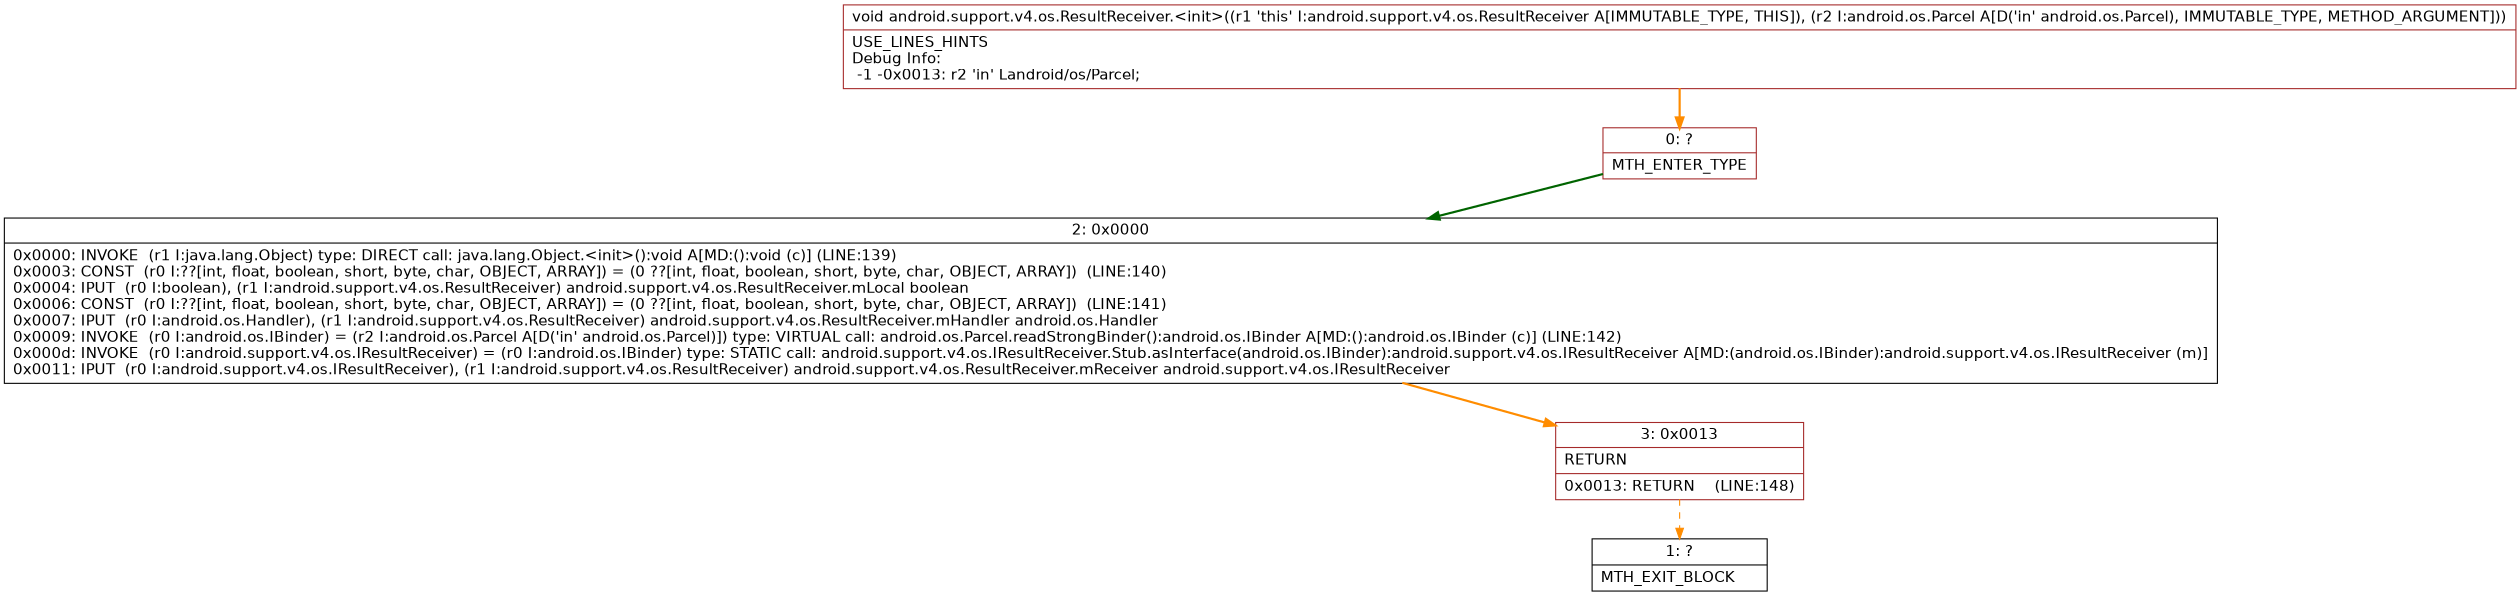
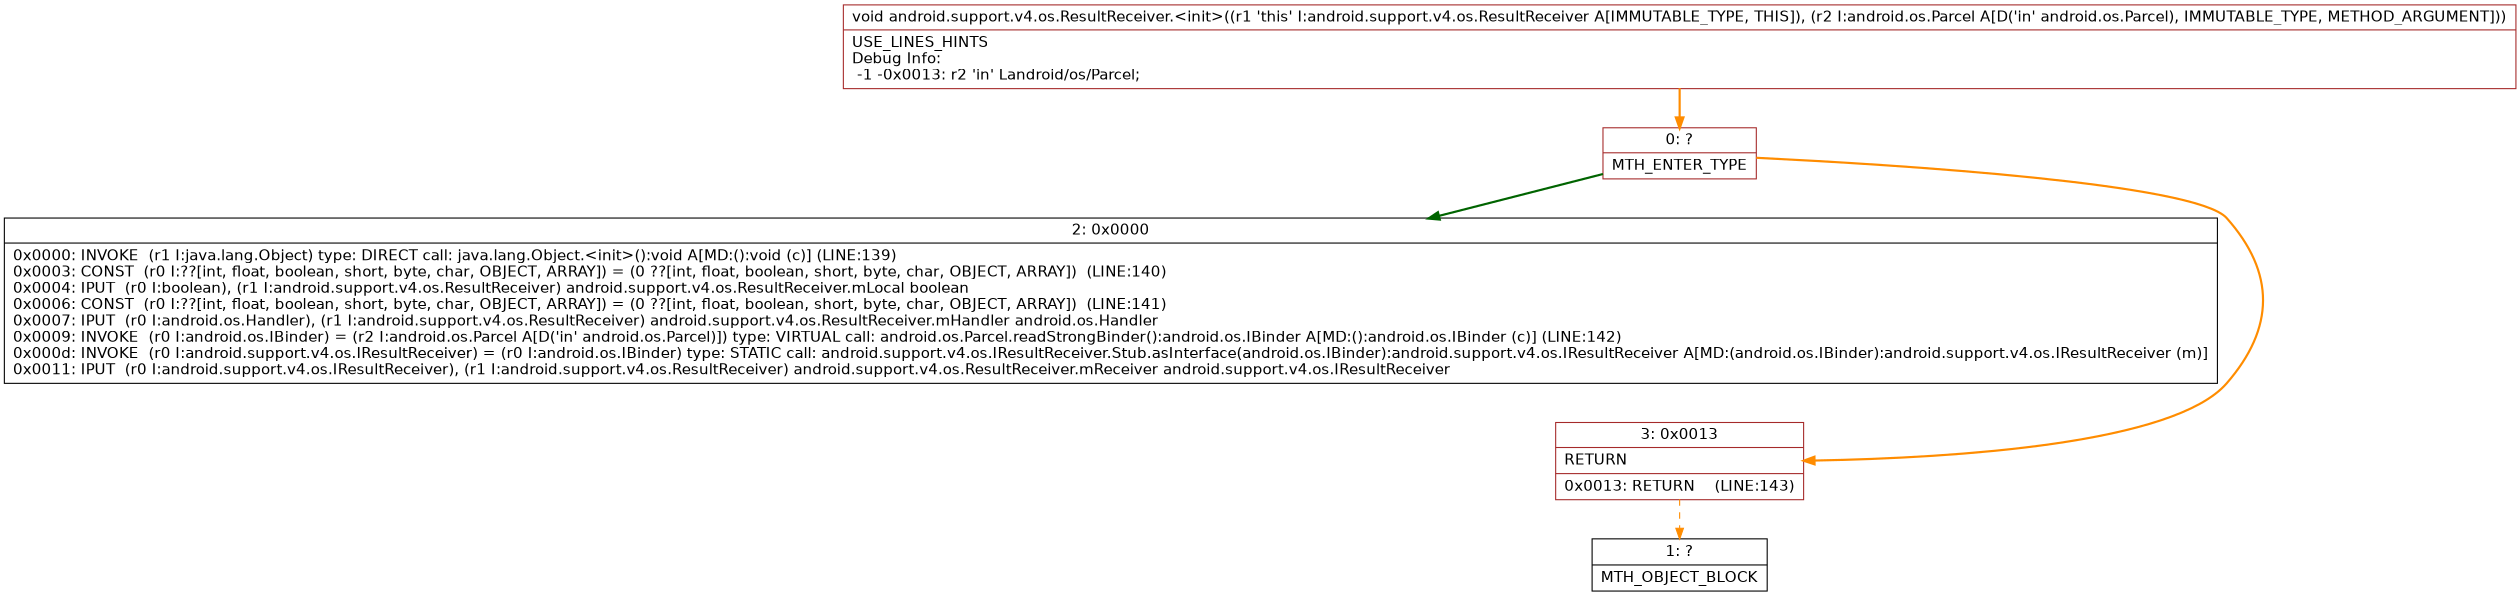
edge "2: 0x0000" -> "3: 0x0013": now "0: ?" -> "3: 0x0013"
node "3: 0x0013": text "0x0013: RETURN    (LINE:148)" -> "0x0013: RETURN    (LINE:143)"
node "1: ?": text "MTH_EXIT_BLOCK" -> "MTH_OBJECT_BLOCK"
